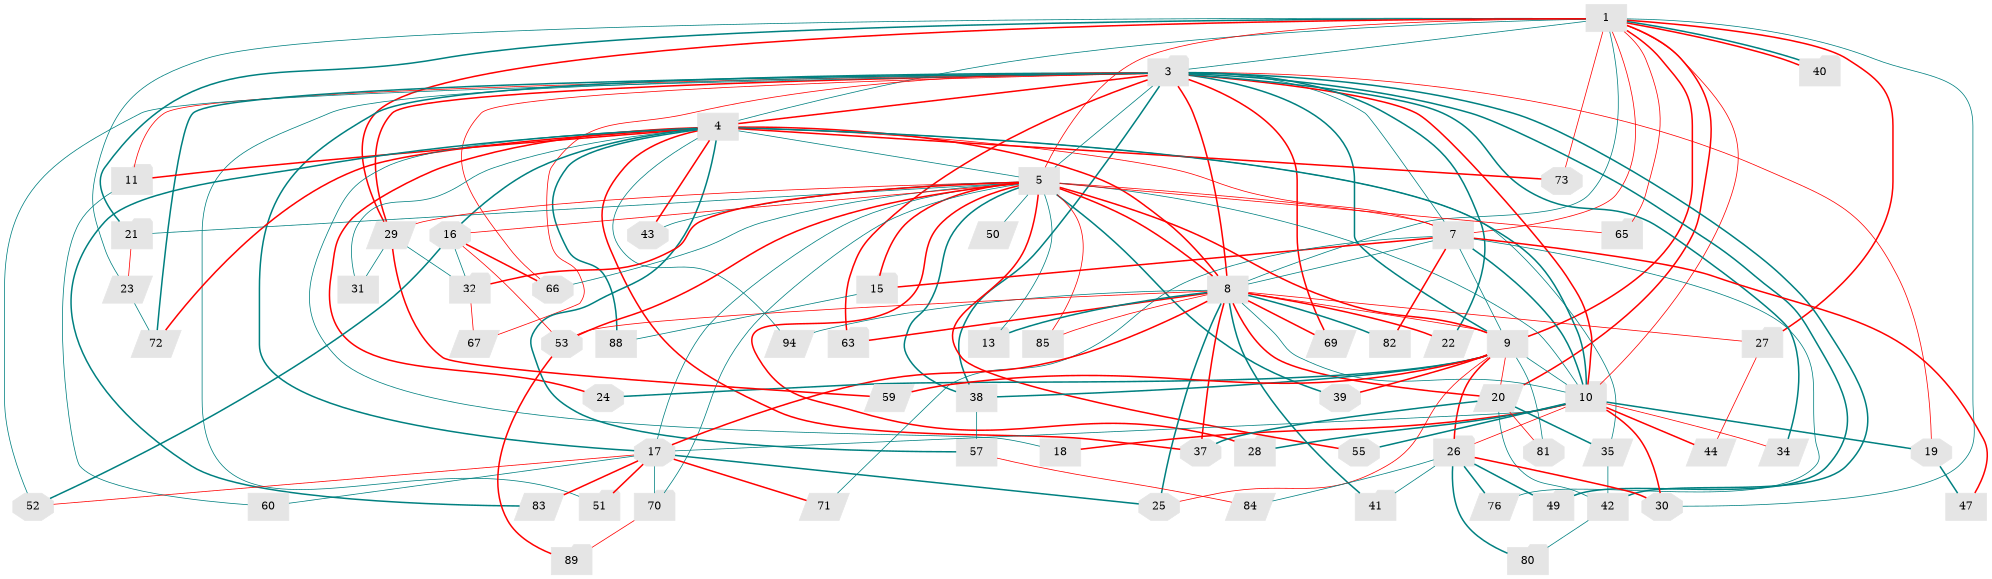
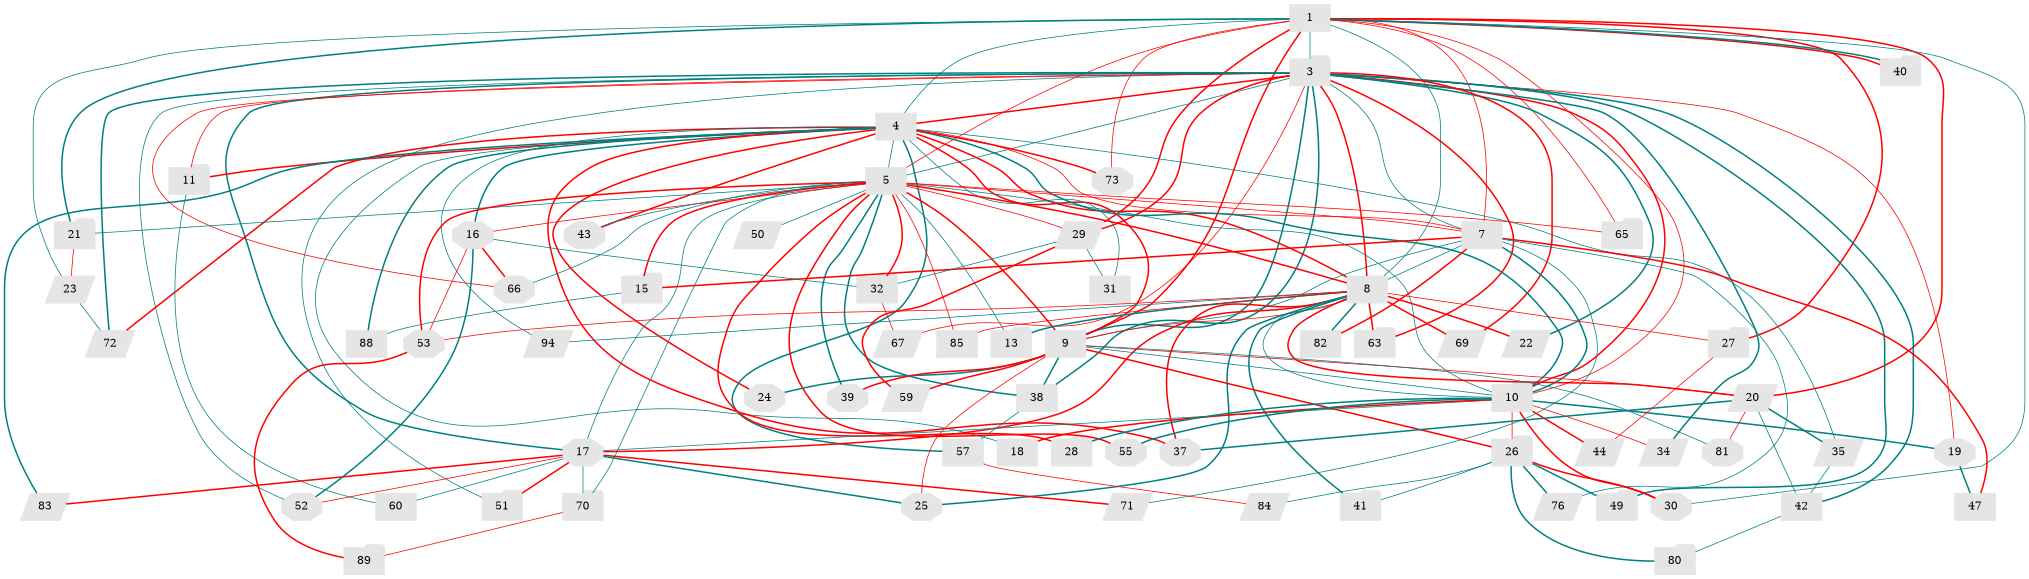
edge "4" -- "9": added
